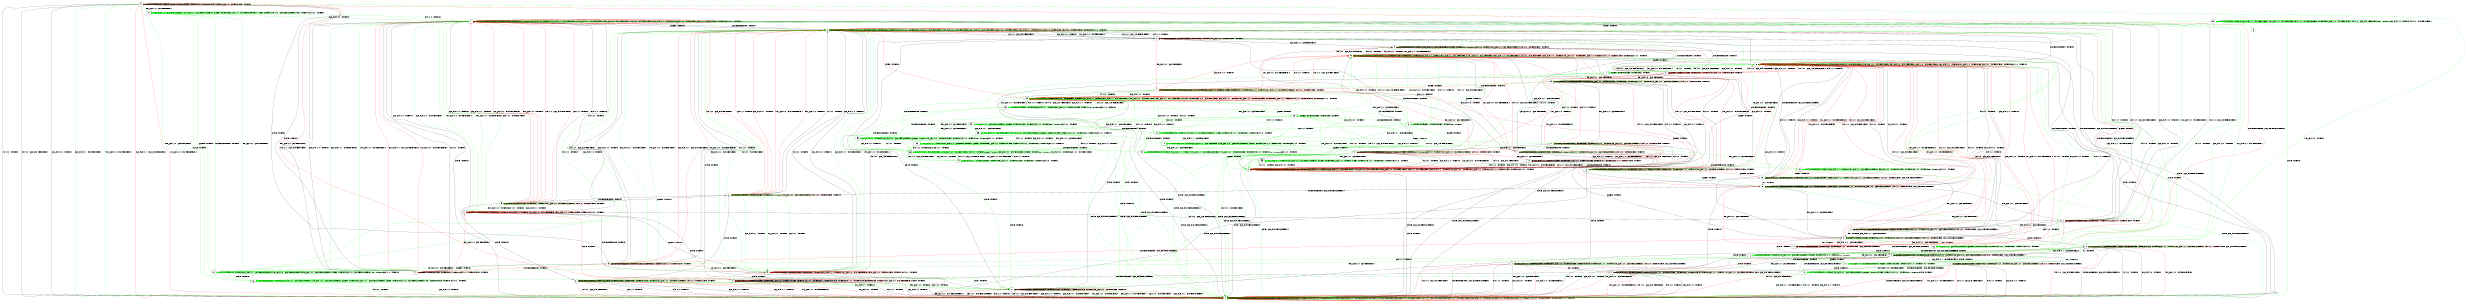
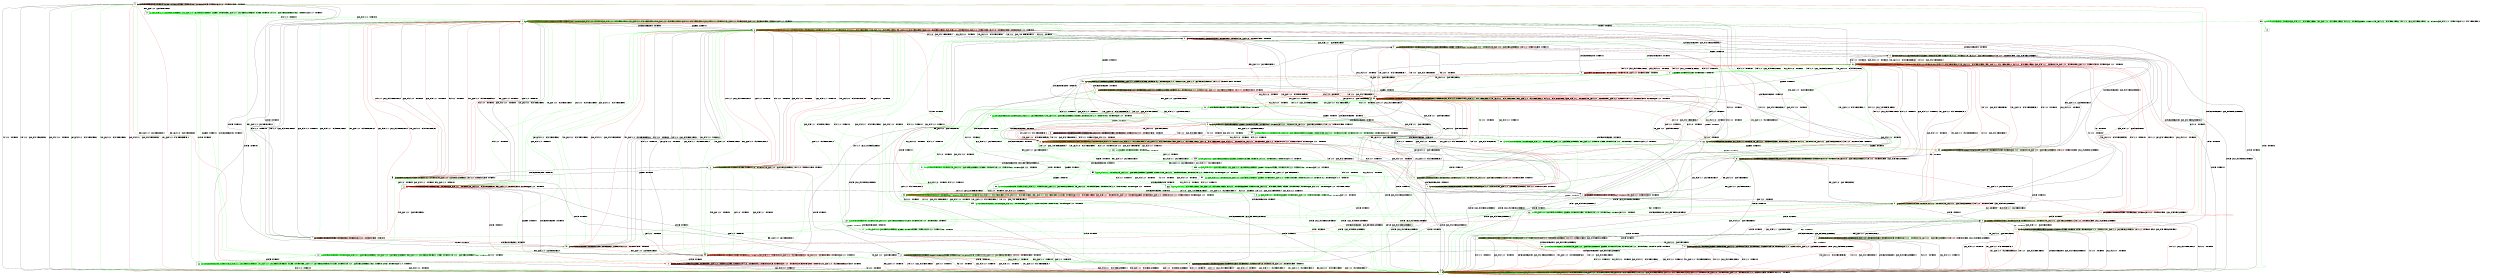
edge "b" -> "m": now "b" -> "n"
edge "r" -> "bb": now "ii" -> "bb"
edge "uu" -> "a": label "SYN+ACK(V,V,0) / TIMEOUT" -> "ACK(V,V,0) / TIMEOUT"
edge "ccc" -> "l": now "hhh" -> "l"
edge "bb" -> "l": label "CLOSE / ACK+RST(NEXT,CURRENT,0)" -> "ACK+PSH(V,V,1) / ACK(NEXT,NEXT,0)"
edge "vv" -> "ll": added, label "ACK(V,V,0) / TIMEOUT"
edge "qq" -> "k": now "j" -> "k"
